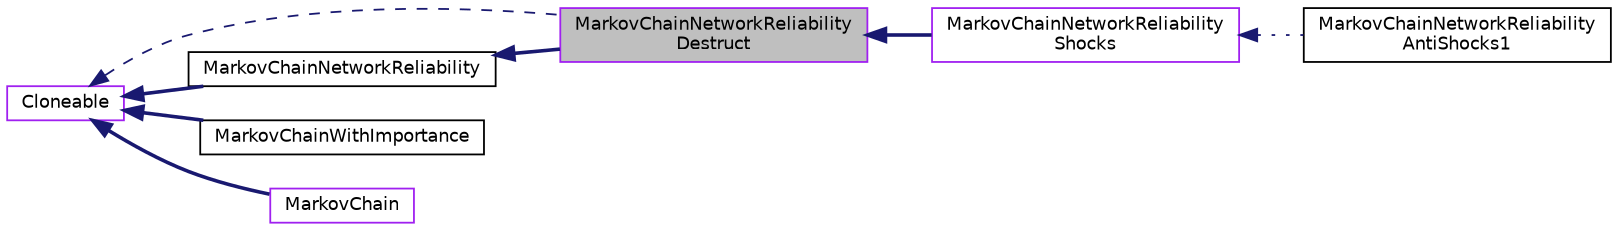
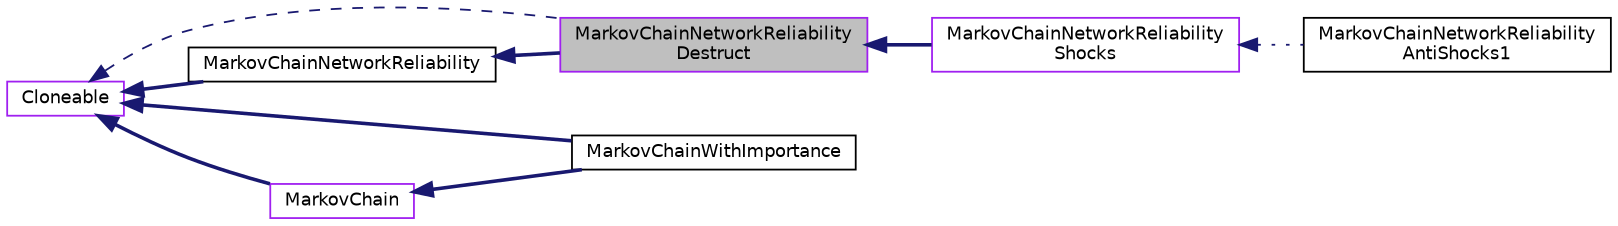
edge "MarkovChainWithImportance" -> "MarkovChain": added
